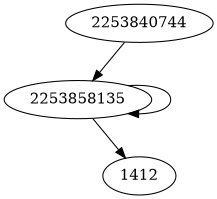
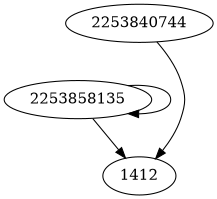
edge "2253840744" -> "2253858135": now "2253840744" -> "1412"
